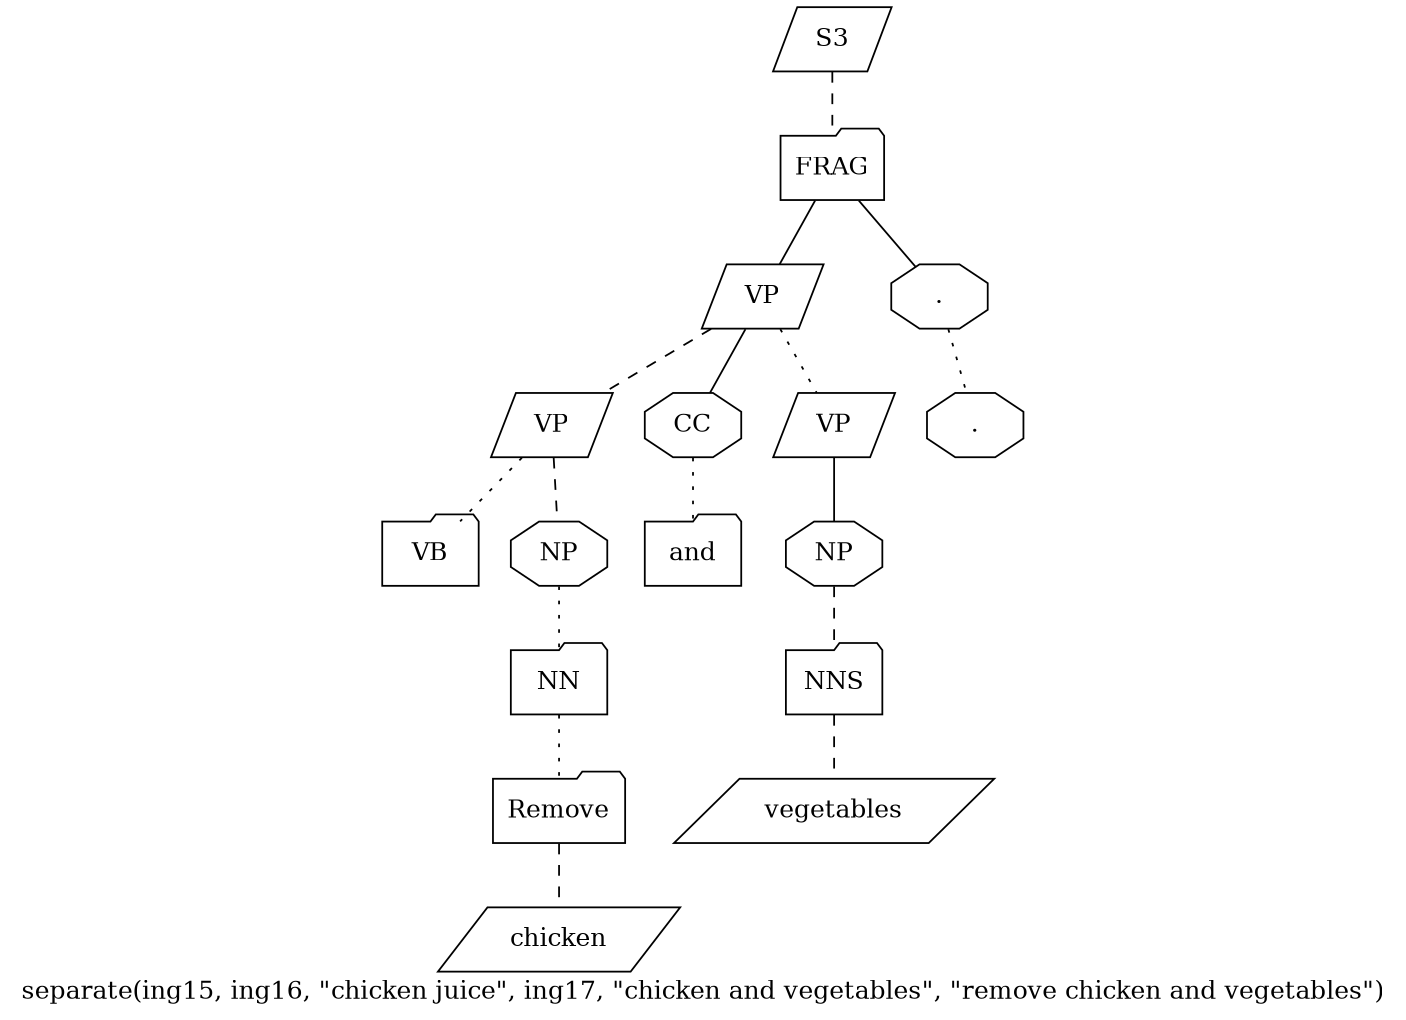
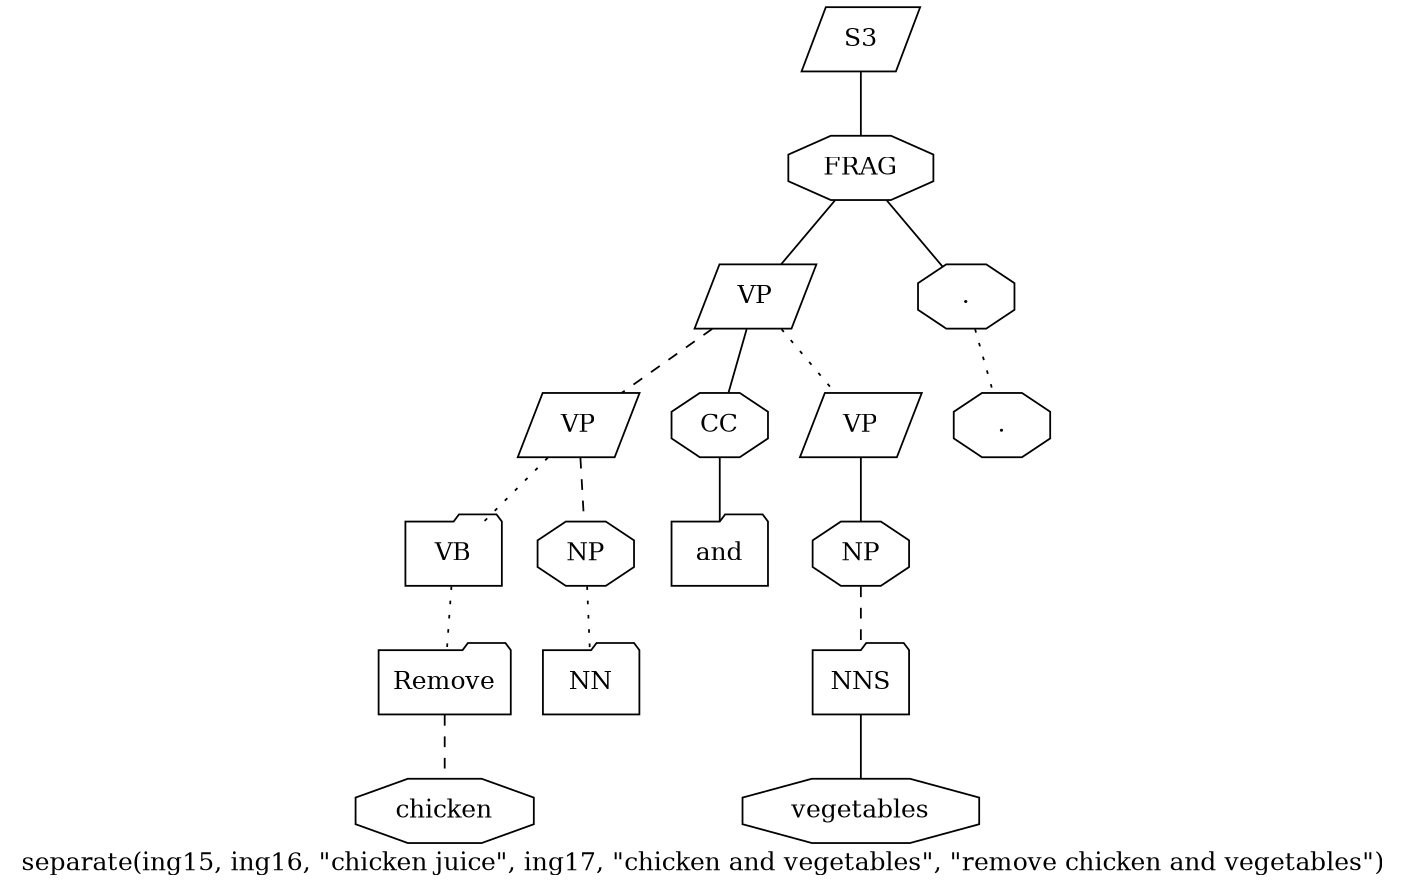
edge "S3" -- "FRAG": style dashed -> solid
node "FRAG": shape folder -> octagon
edge "CC" -- "and": style dotted -> solid
edge "NN" -- "Remove": now "VB" -- "Remove"
edge "NNS" -- "vegetables": style dashed -> solid
node "vegetables": shape parallelogram -> octagon
node "chicken": shape parallelogram -> octagon
